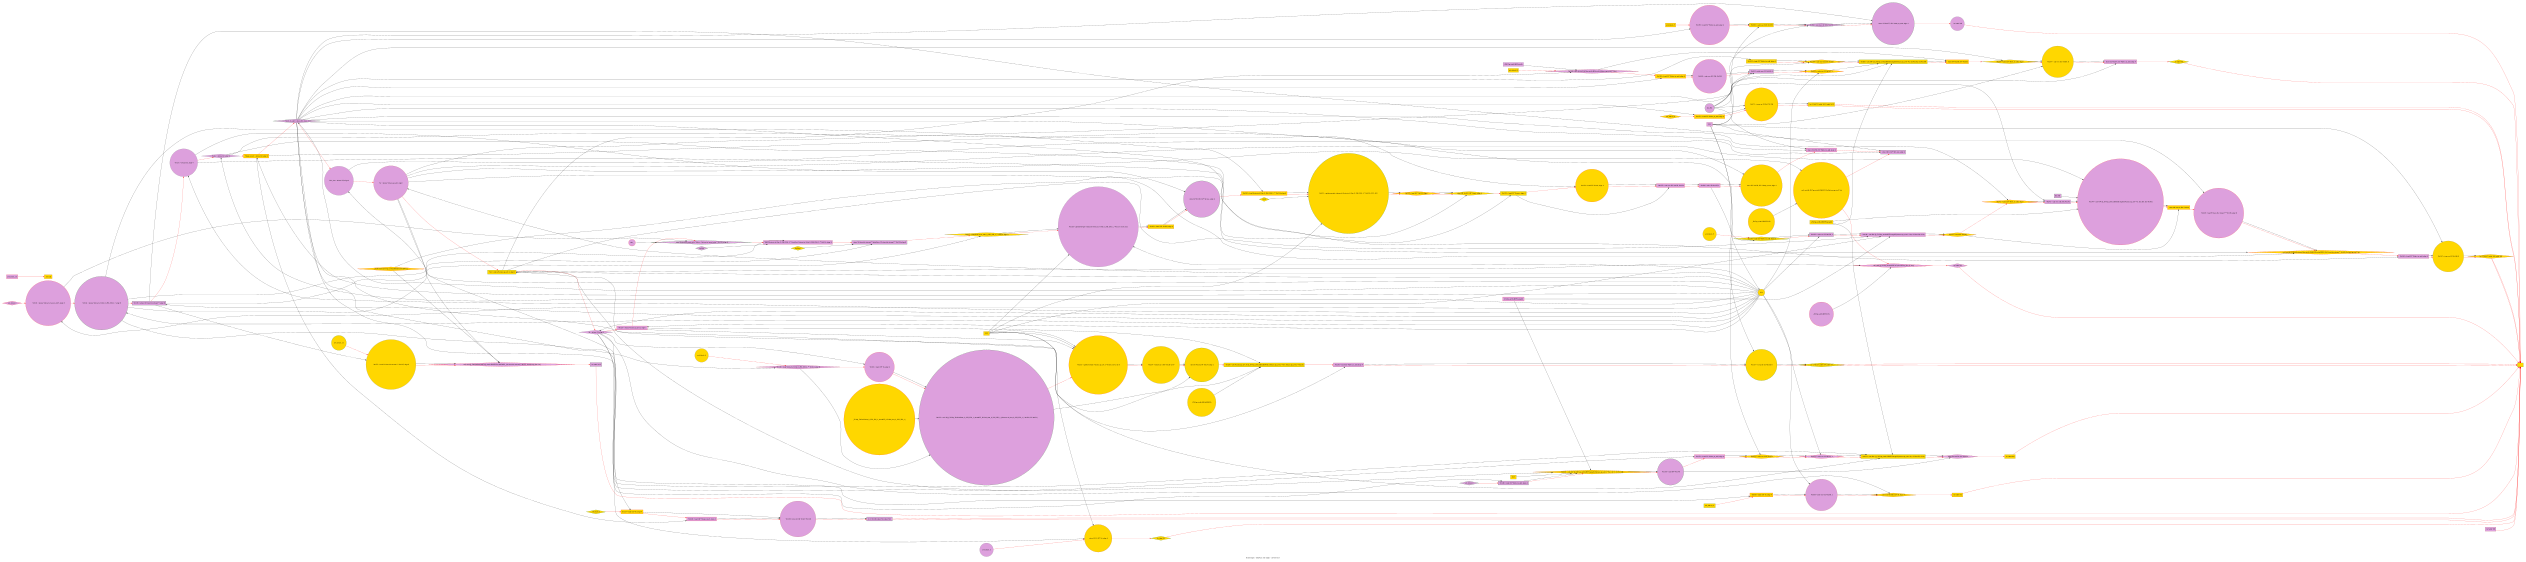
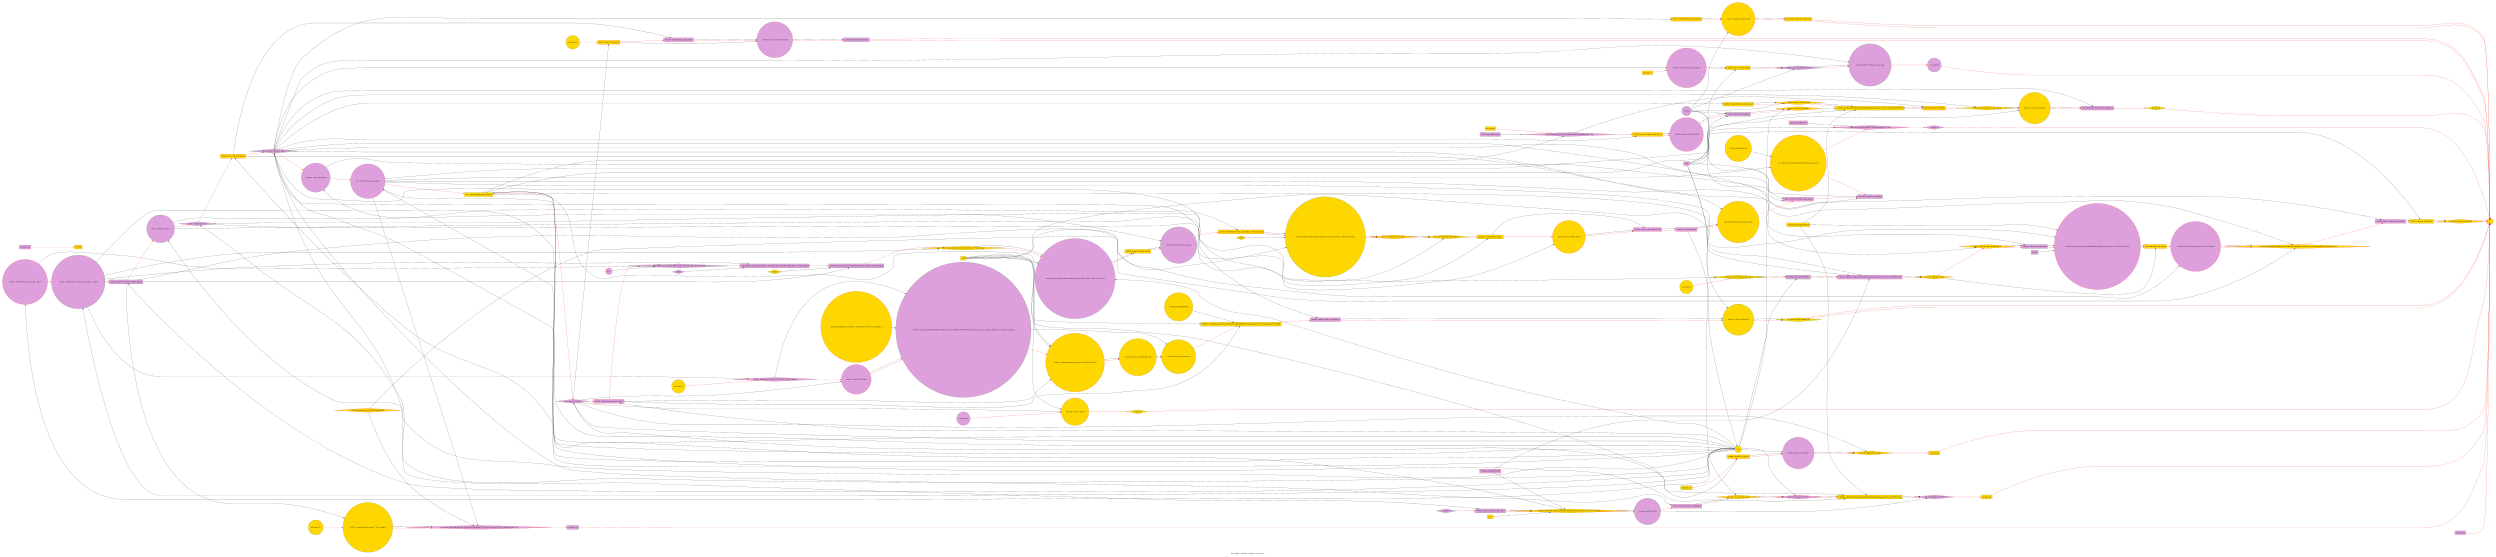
node "unk_block_11": removed
node "%t147 = icmp ne i32 %t146, 8": shape circle -> box
node "unk_block_1": removed
node "_ZN7ap_uintILi8EEC1Ev": shape circle -> box
node "unk_block_3": shape diamond -> circle
